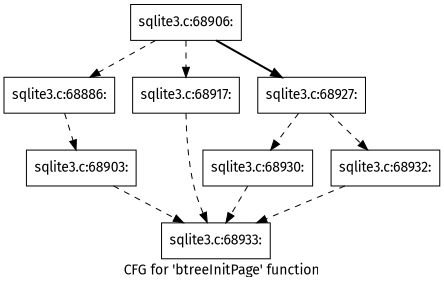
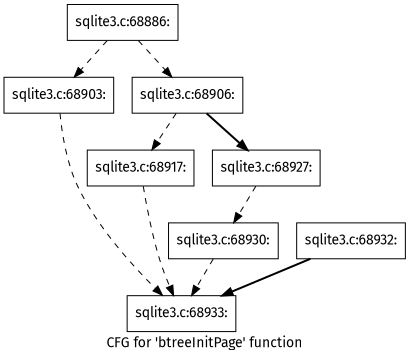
edge "sqlite3.c:68906:" -> "sqlite3.c:68886:": reversed
edge "sqlite3.c:68927:" -> "sqlite3.c:68932:": removed
edge "sqlite3.c:68932:" -> "sqlite3.c:68933:": style dashed -> bold
